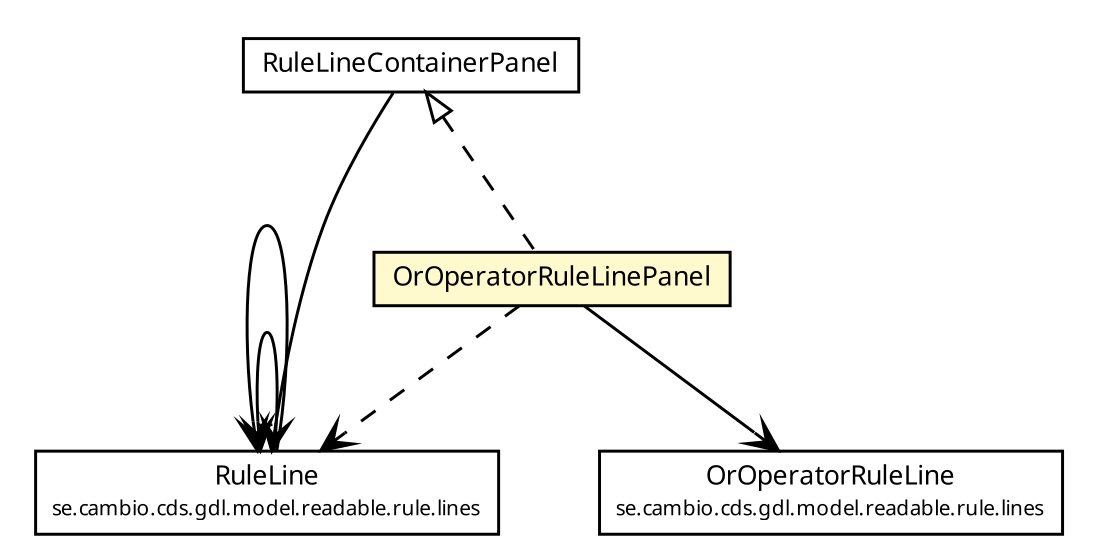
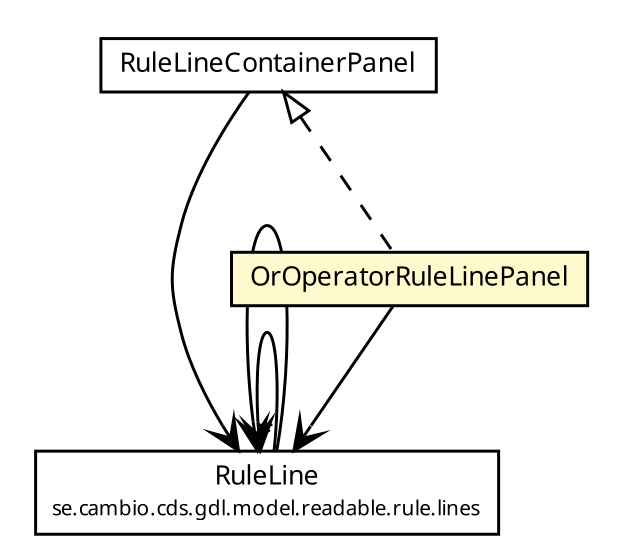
edge "OrOperatorRuleLinePanel" -> "RuleLine": style dashed -> solid
node "OrOperatorRuleLine": removed
